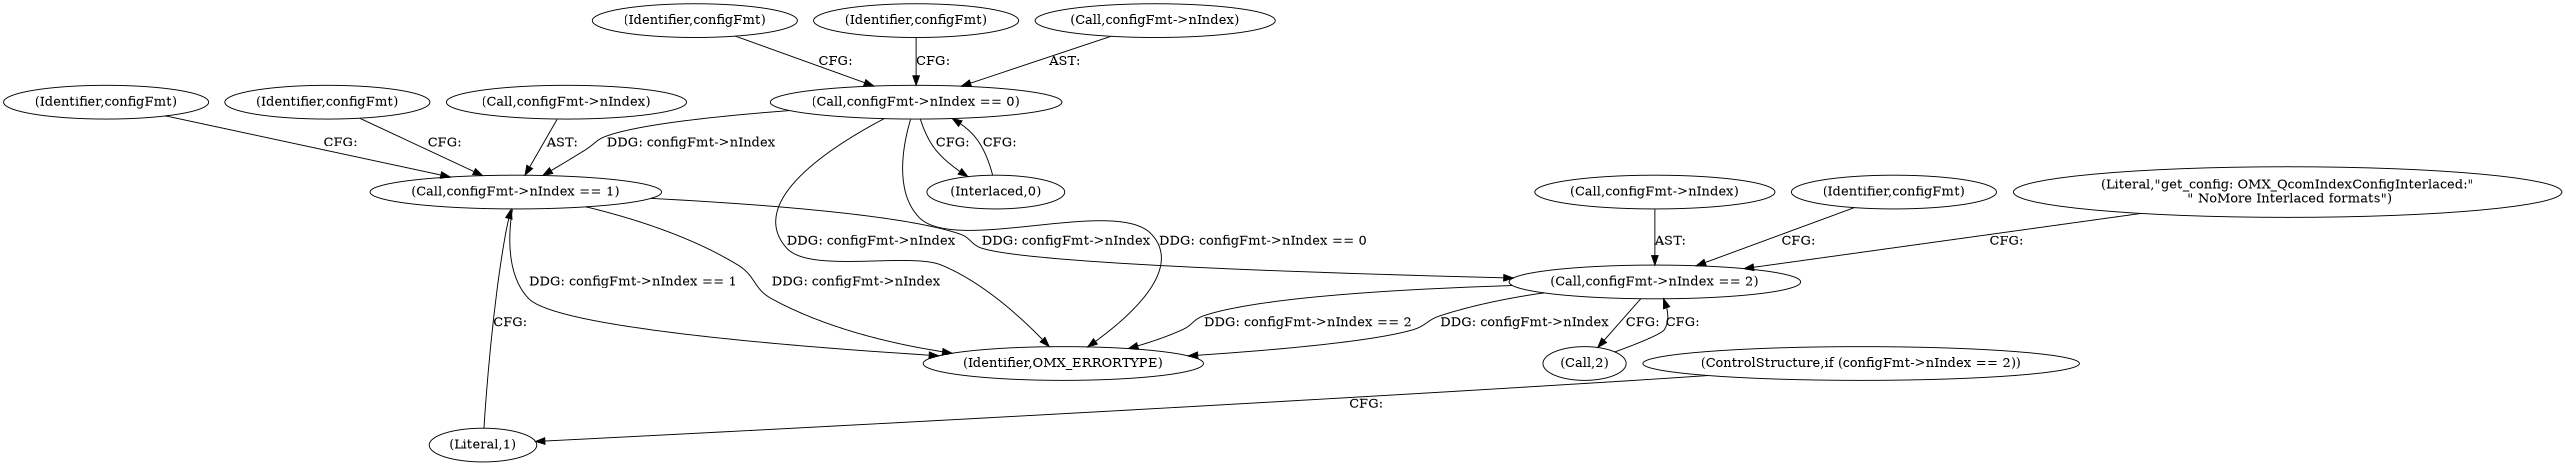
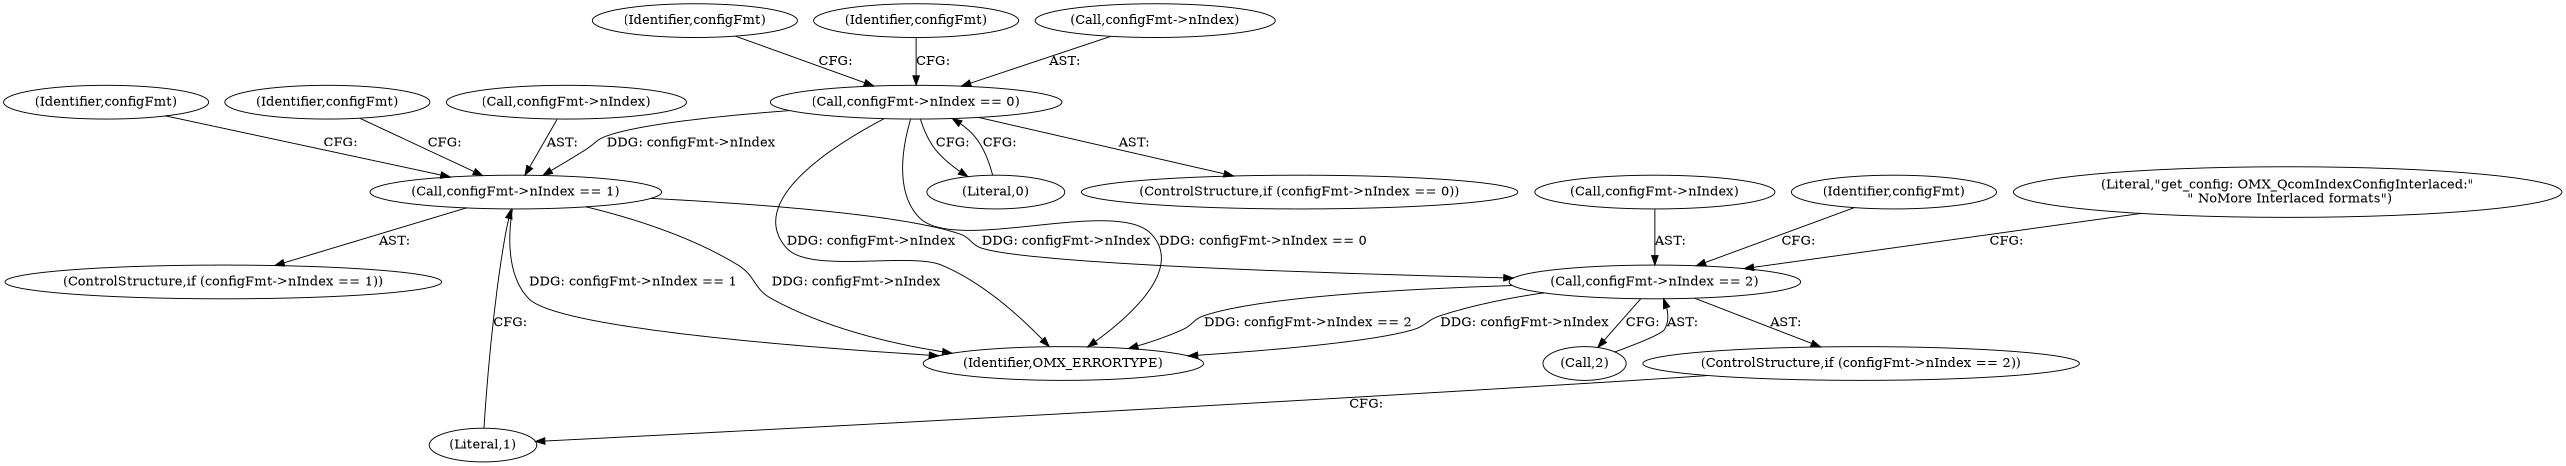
node "(Interlaced,0)": label "(Interlaced,0)" -> "(Literal,0)"
node "(ControlStructure,if (configFmt->nIndex == 0))": added
node "(ControlStructure,if (configFmt->nIndex == 1))": added
edge "(Call,configFmt->nIndex == 2)" -> "(ControlStructure,if (configFmt->nIndex == 2))": added, label "AST:"
edge "(Call,2)" -> "(Call,configFmt->nIndex == 2)": label "CFG: " -> "AST: "
